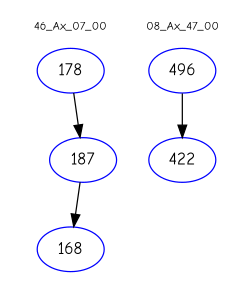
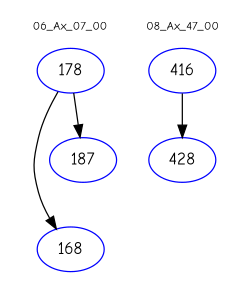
cluster "46_Ax_07_00": label "46_Ax_07_00" -> "06_Ax_07_00"
node "496": label "496" -> "416"
node "422": label "422" -> "428"
edge "187" -> "168": now "178" -> "168"
